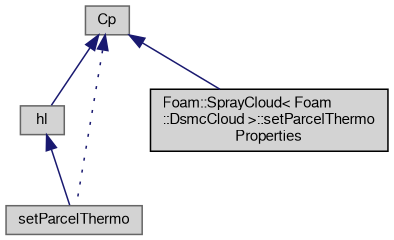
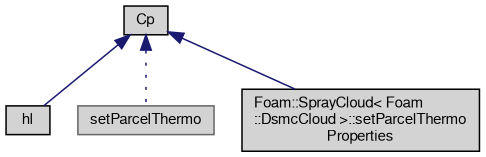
node "Cp": color gray40 -> black
node "hl": color gray40 -> black
edge "setParcelThermo" -> "hl": removed
